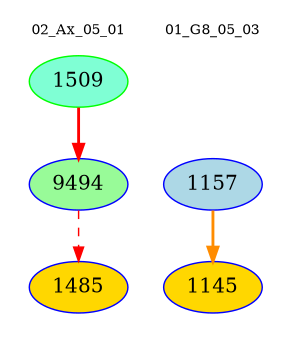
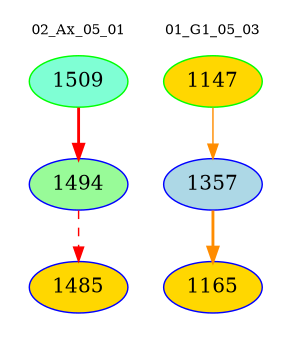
cluster "01_G8_05_03": label "01_G8_05_03" -> "01_G1_05_03"
node "1147": added
node "9494": label "9494" -> "1494"
node "1157": label "1157" -> "1357"
node "1145": label "1145" -> "1165"
